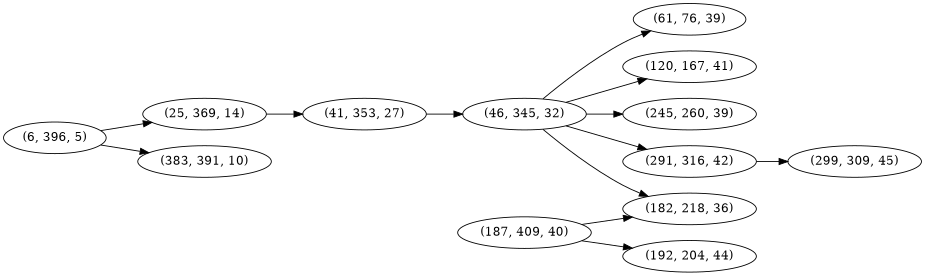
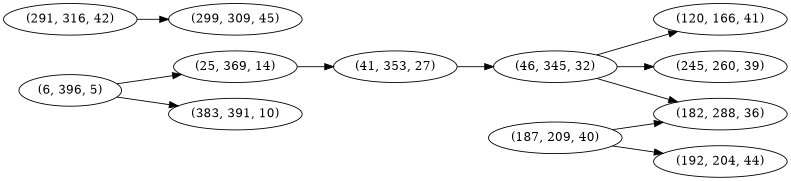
node "(61, 76, 39)": removed
node "(120, 167, 41)": label "(120, 167, 41)" -> "(120, 166, 41)"
edge "(46, 345, 32)" -> "(291, 316, 42)": removed
node "(182, 218, 36)": label "(182, 218, 36)" -> "(182, 288, 36)"
node "(187, 409, 40)": label "(187, 409, 40)" -> "(187, 209, 40)"
